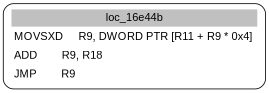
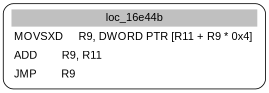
node "loc_16e44b": text "ADD        R9, R18" -> "ADD        R9, R11"
